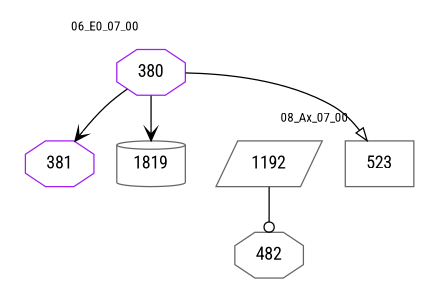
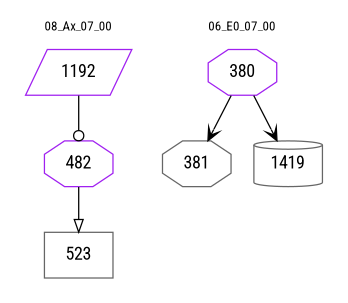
edge "380" -> "523": now "482" -> "523"
node "381": color purple -> gray40
node "1819": label "1819" -> "1419"
node "1192": color gray40 -> purple
node "482": color gray40 -> purple
